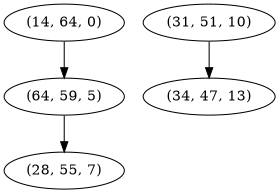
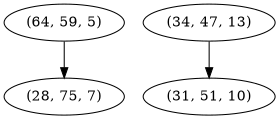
node "(14, 64, 0)": removed
edge "(31, 51, 10)" -> "(34, 47, 13)": reversed
node "(28, 55, 7)": label "(28, 55, 7)" -> "(28, 75, 7)"
